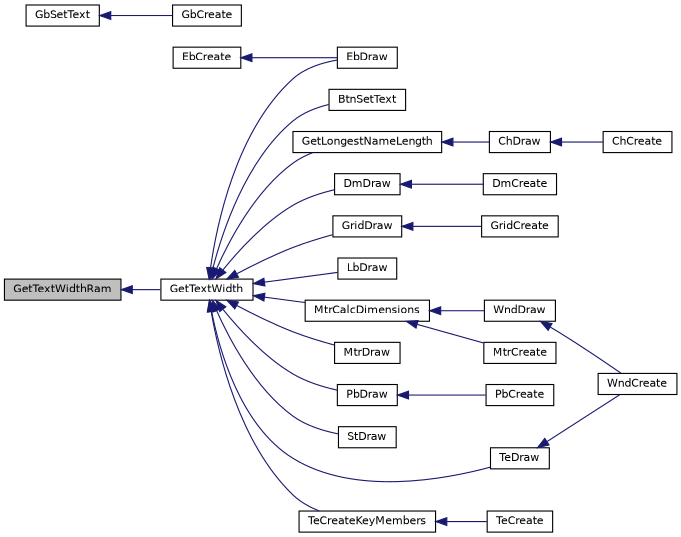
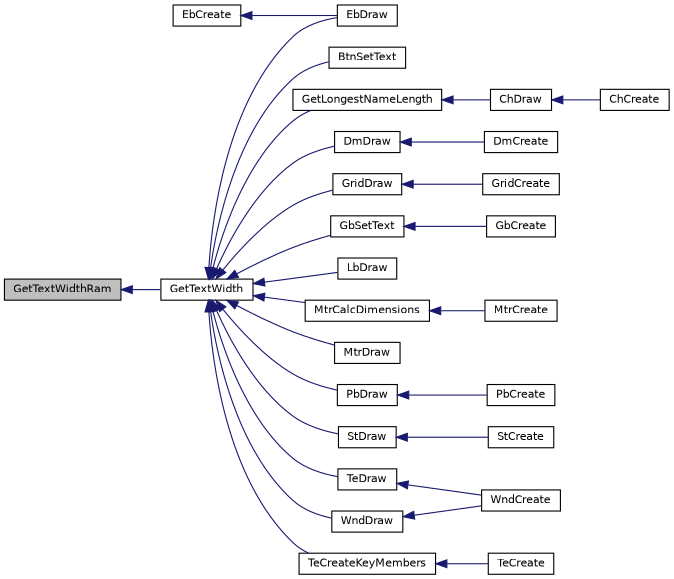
edge "GbSetText" -> "GetTextWidth": added
edge "WndDraw" -> "MtrCalcDimensions": now "WndDraw" -> "GetTextWidth"
node "StCreate": added
